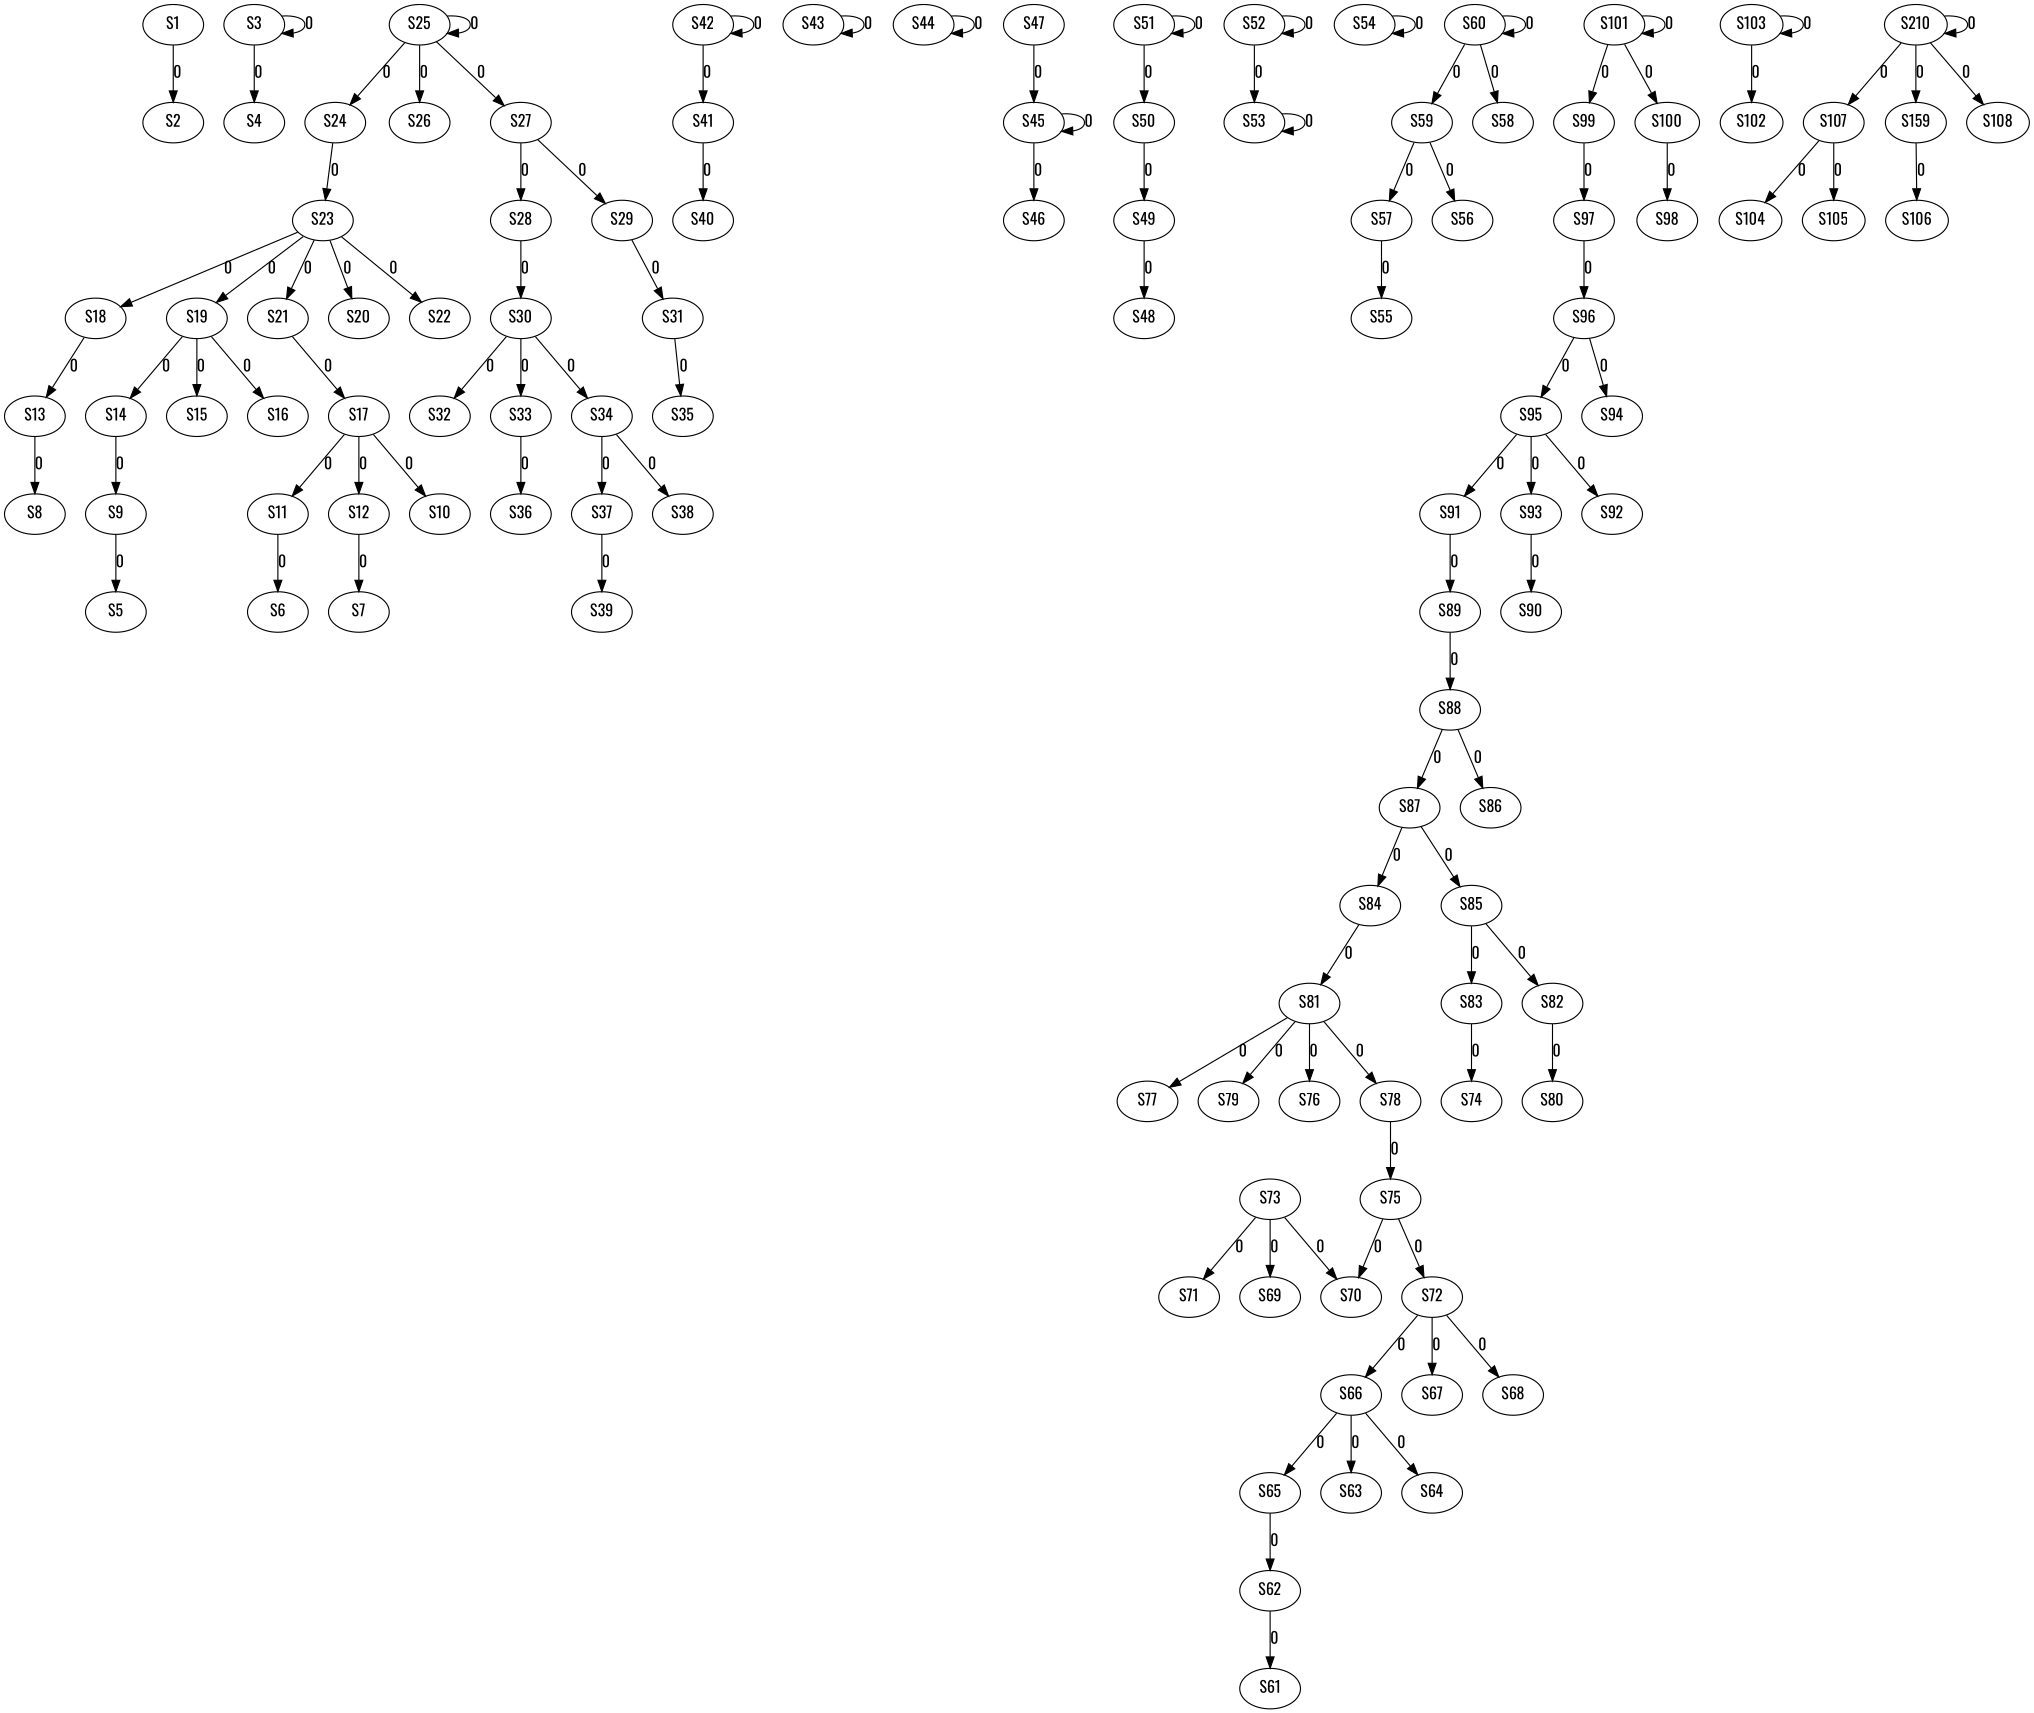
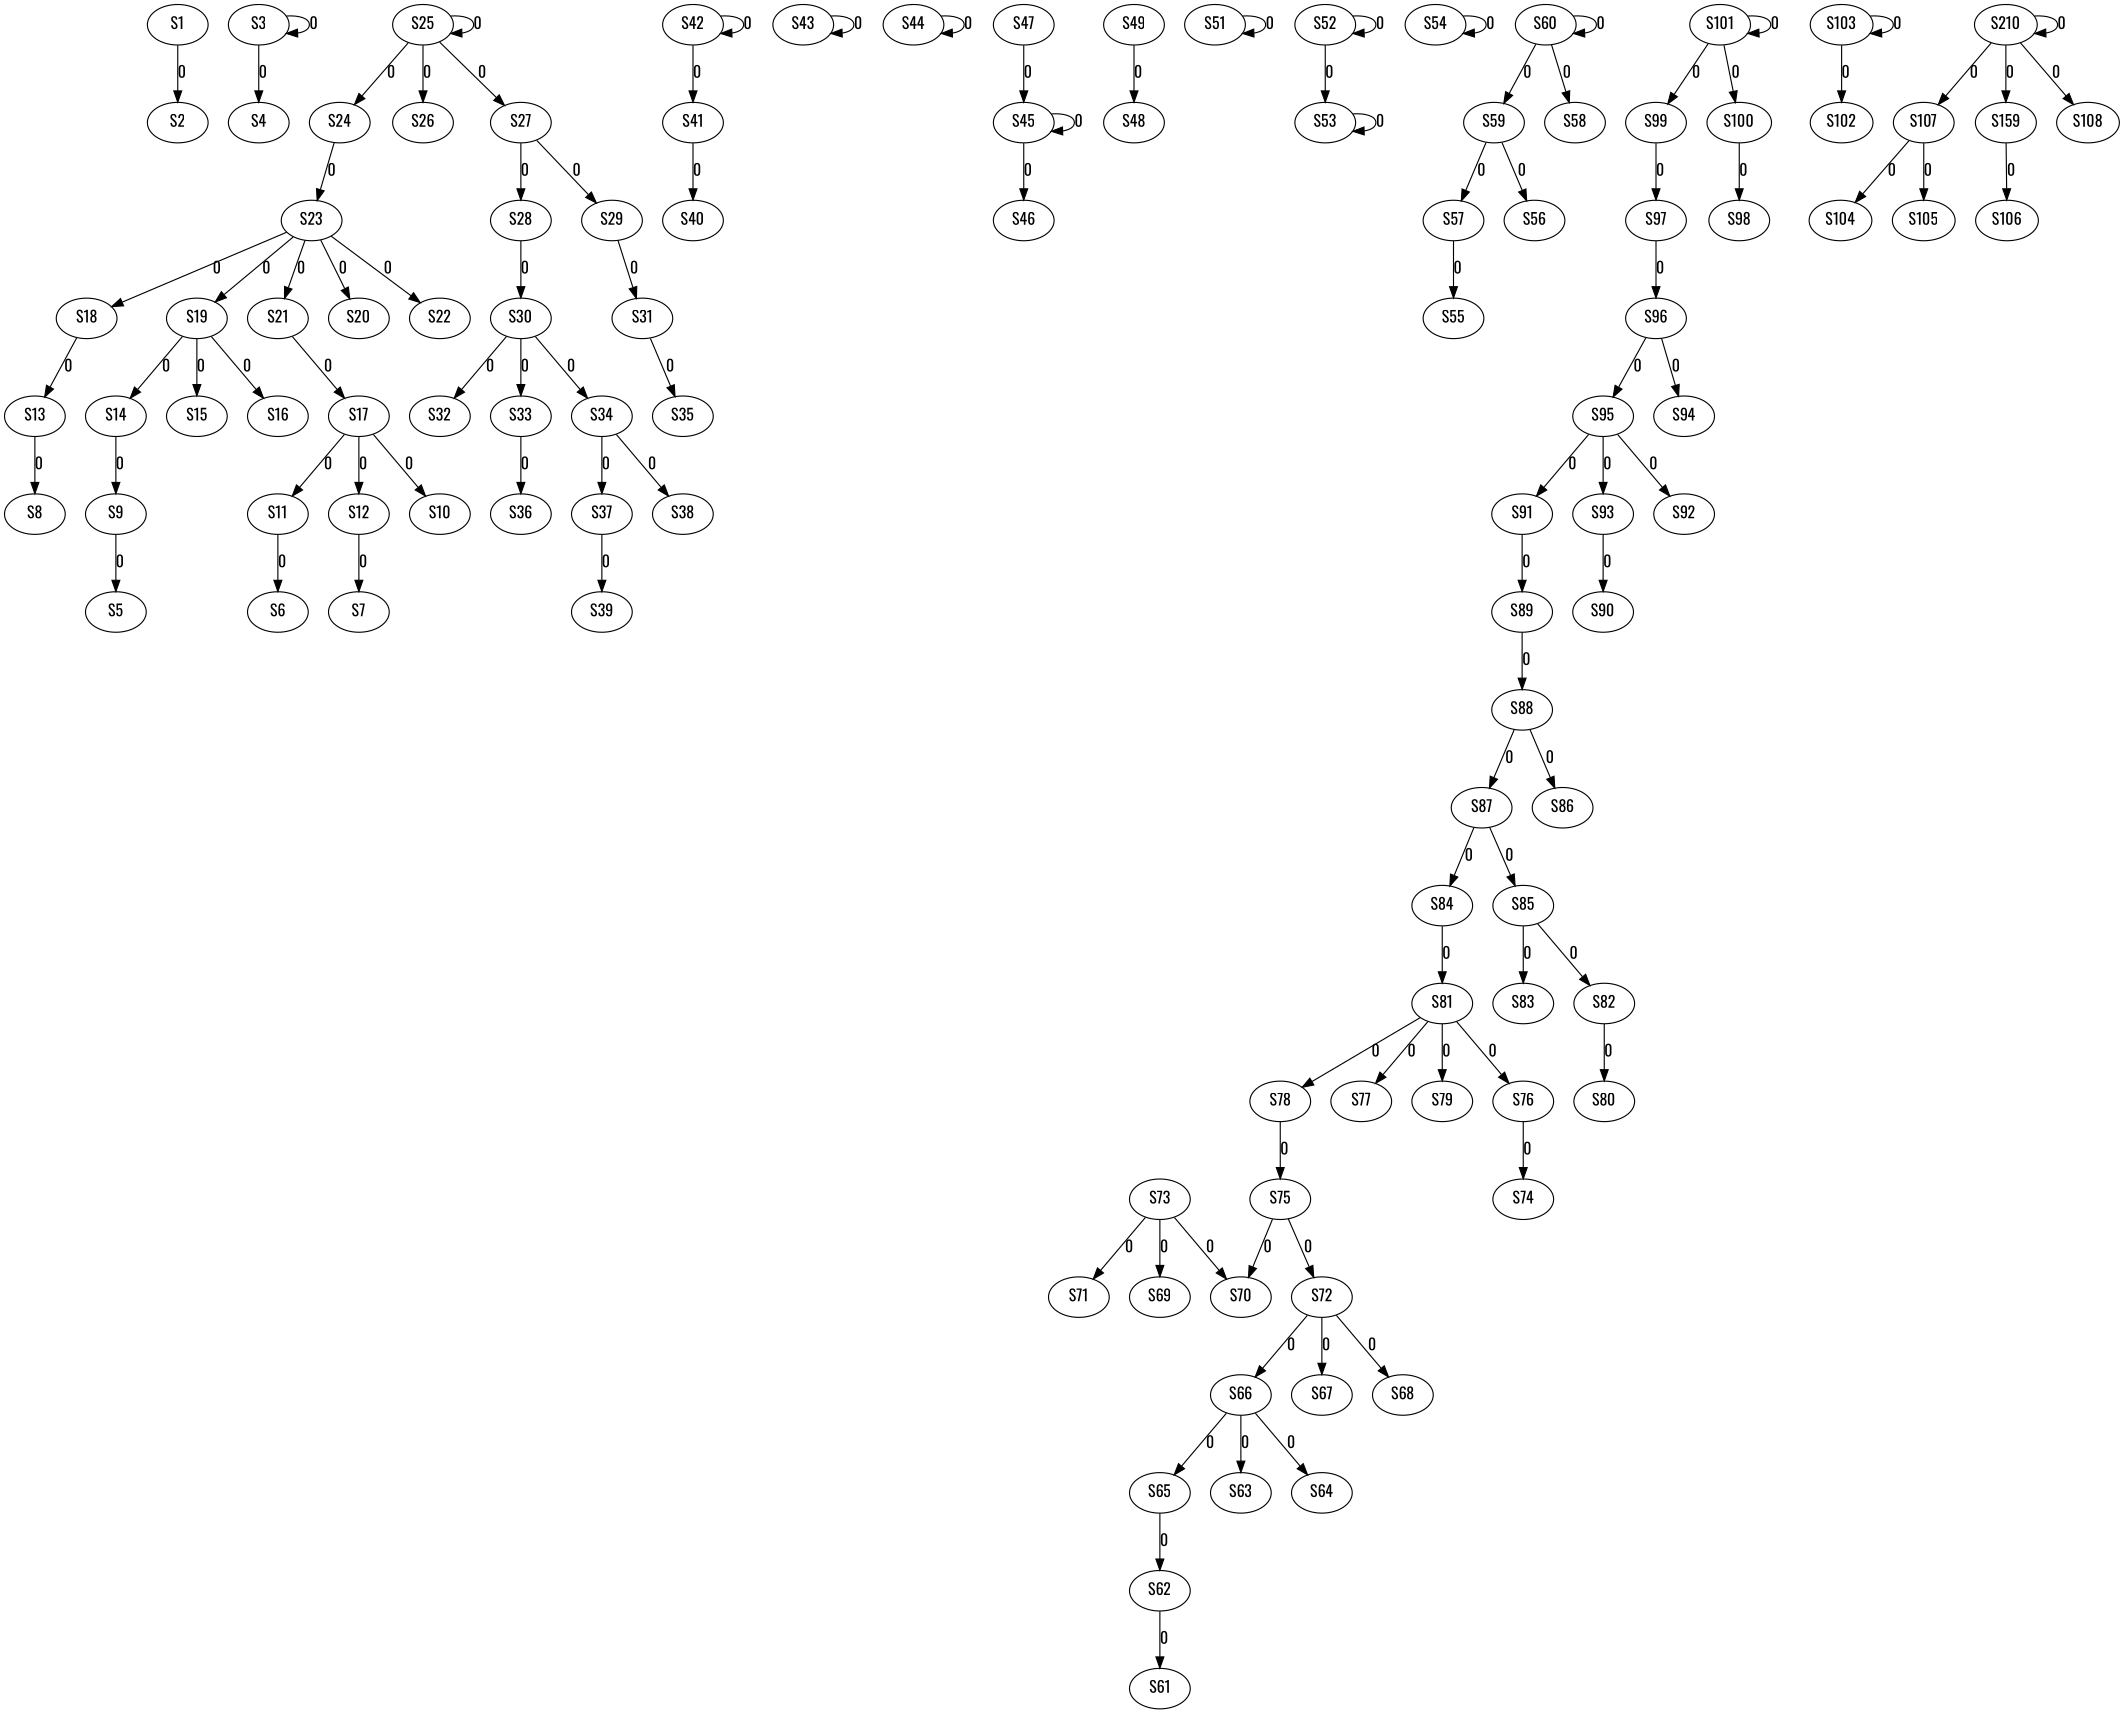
node "S50": removed
edge "S83" -> "S74": now "S76" -> "S74"
